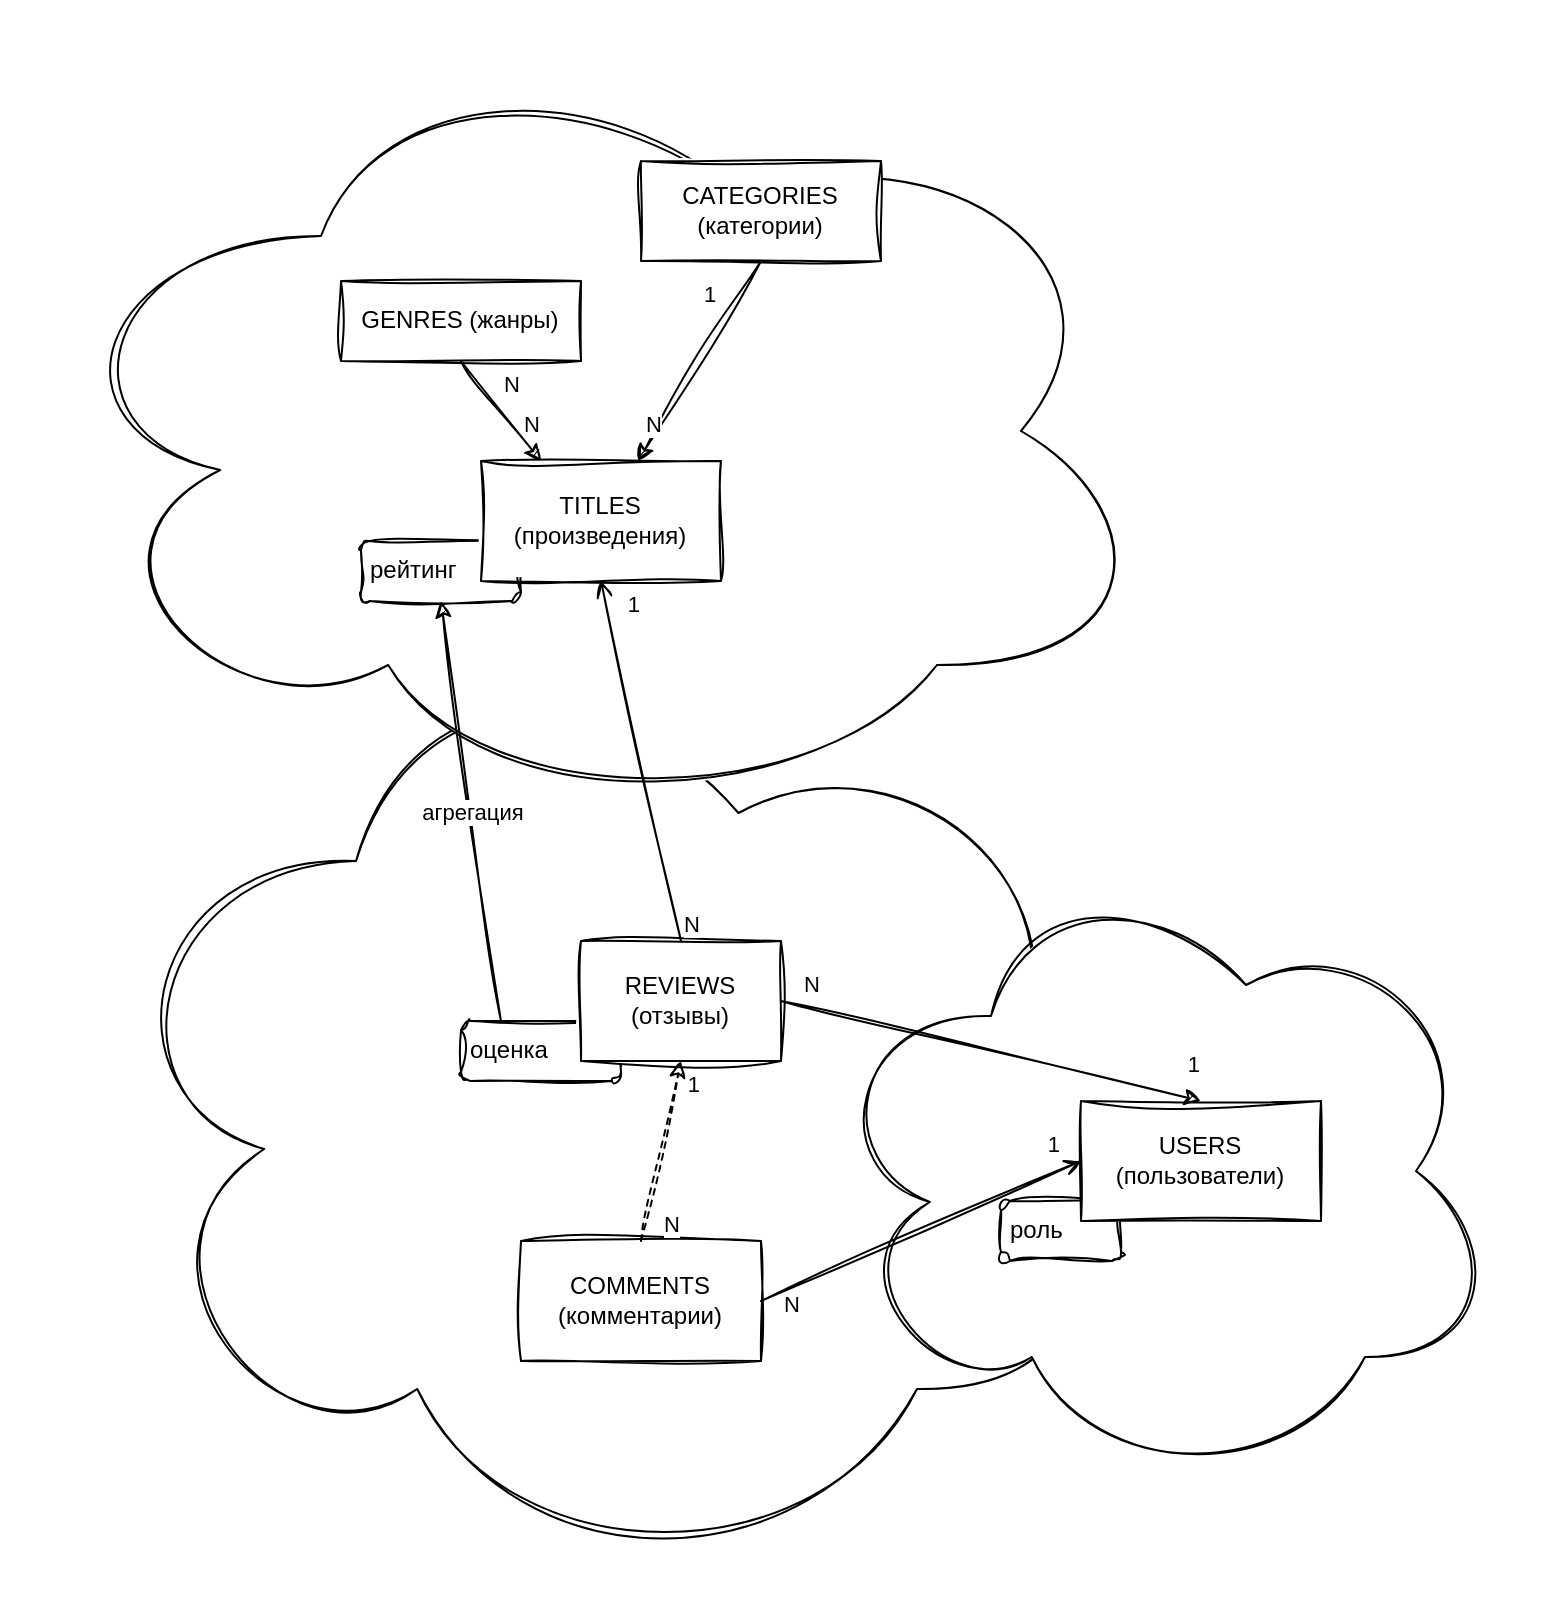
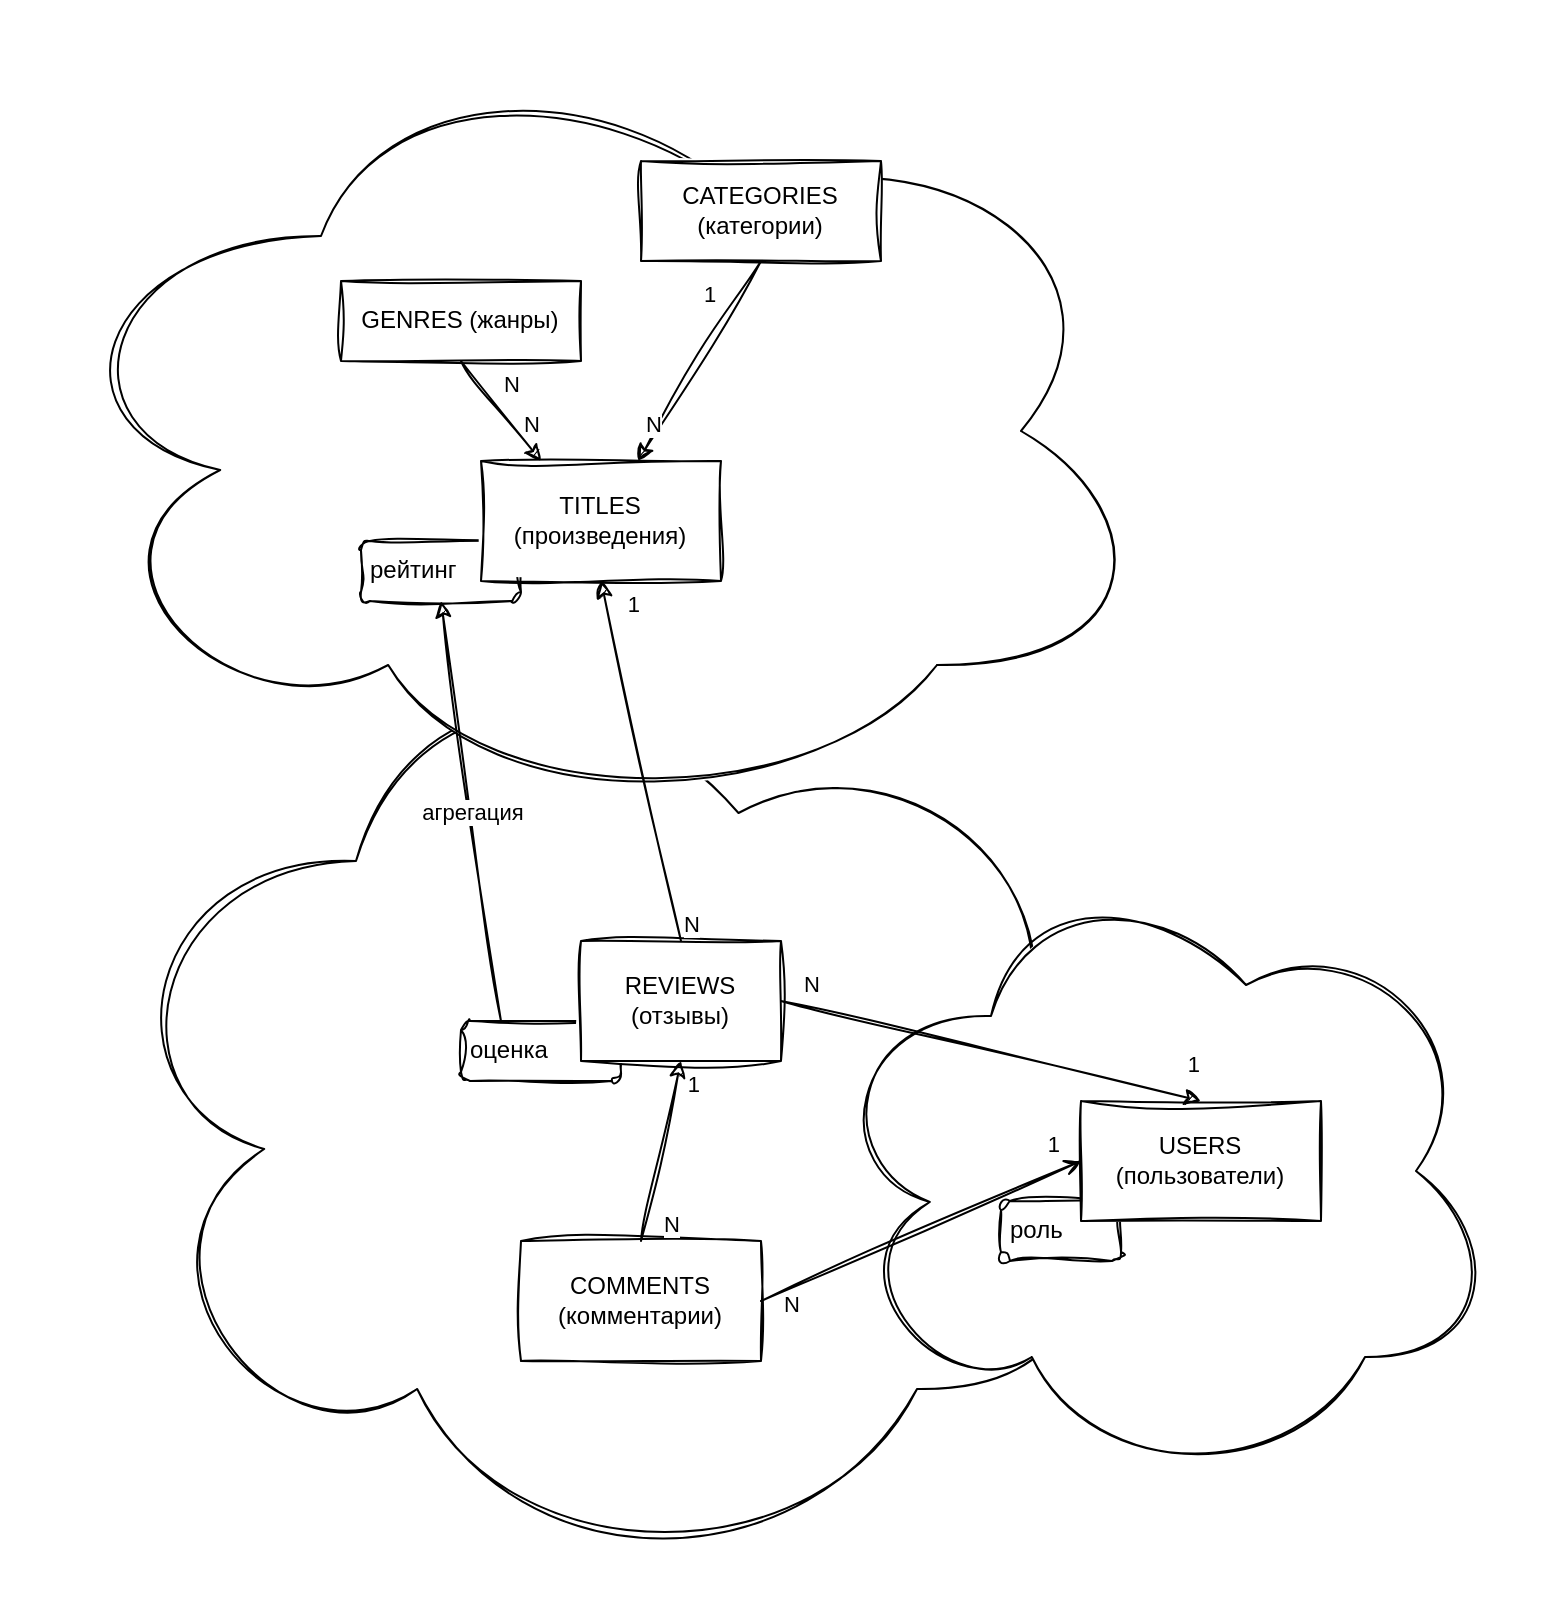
edge "REVIEWS (отзывы)" -> "TITLES (произведения)": arrowhead open -> classic
edge "COMMENTS (комментарии)" -> "REVIEWS (отзывы)": style dashed -> solid
